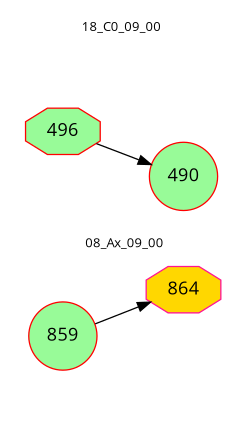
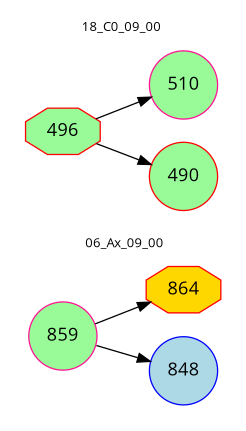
node "510": added
cluster "08_Ax_09_00": label "08_Ax_09_00" -> "06_Ax_09_00"
node "864": color deeppink -> red
node "859": color red -> deeppink
node "848": added
